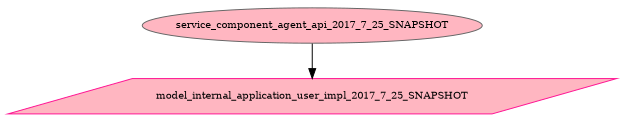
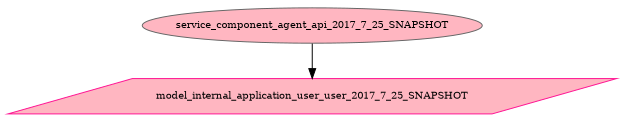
node "model_internal_application_user_impl_2017_7_25_SNAPSHOT": label "model_internal_application_user_impl_2017_7_25_SNAPSHOT" -> "model_internal_application_user_user_2017_7_25_SNAPSHOT"
